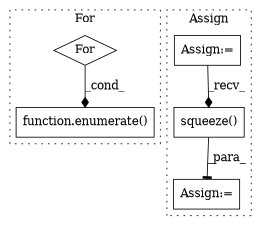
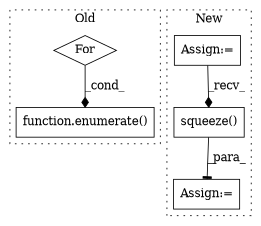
cluster "For": label "For" -> "Old"
cluster "Assign": label "Assign" -> "New"
